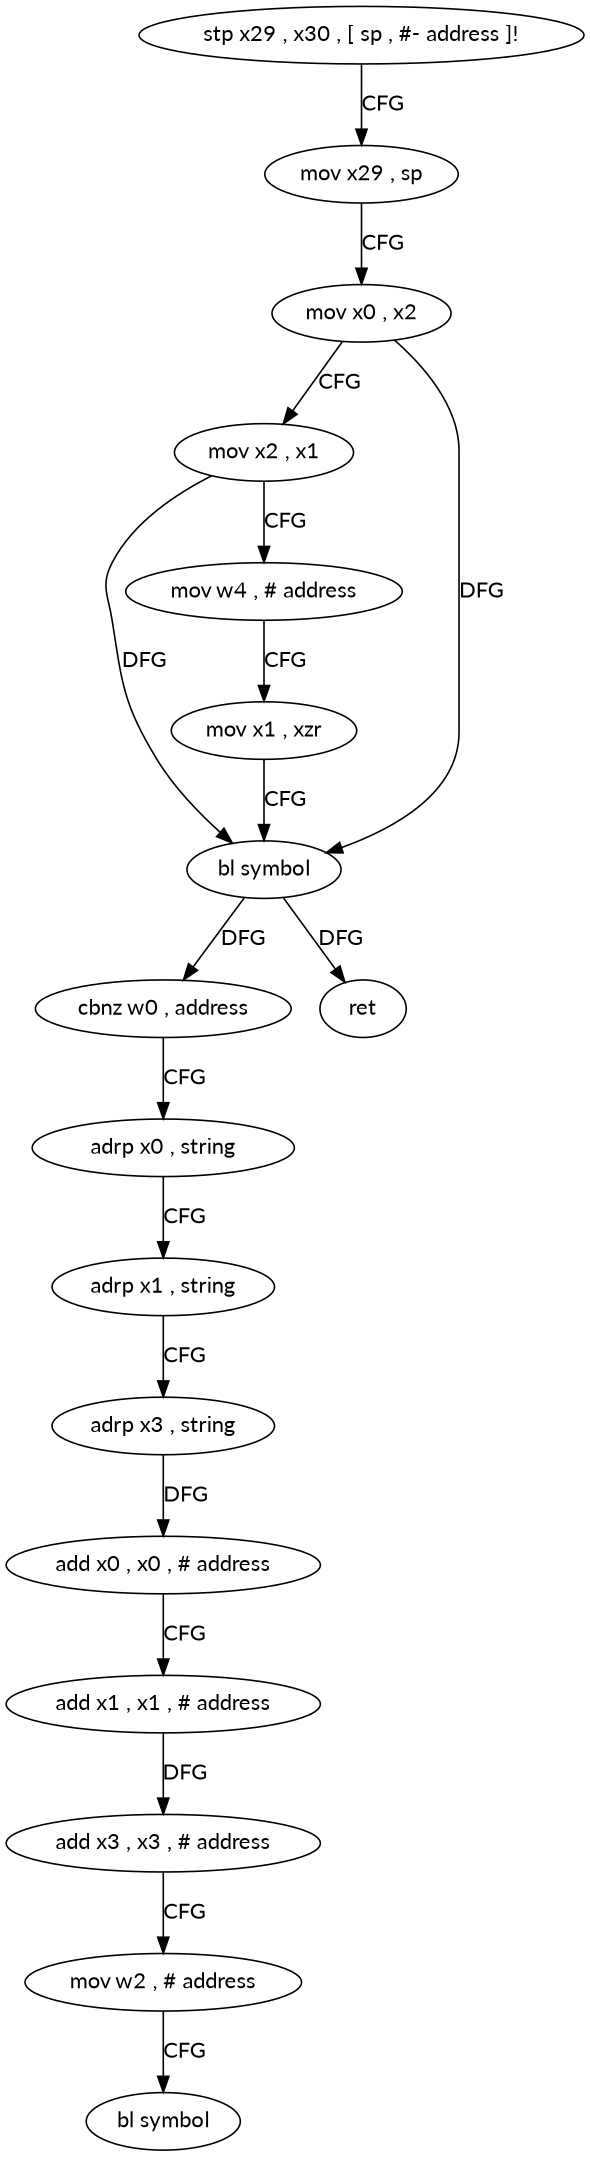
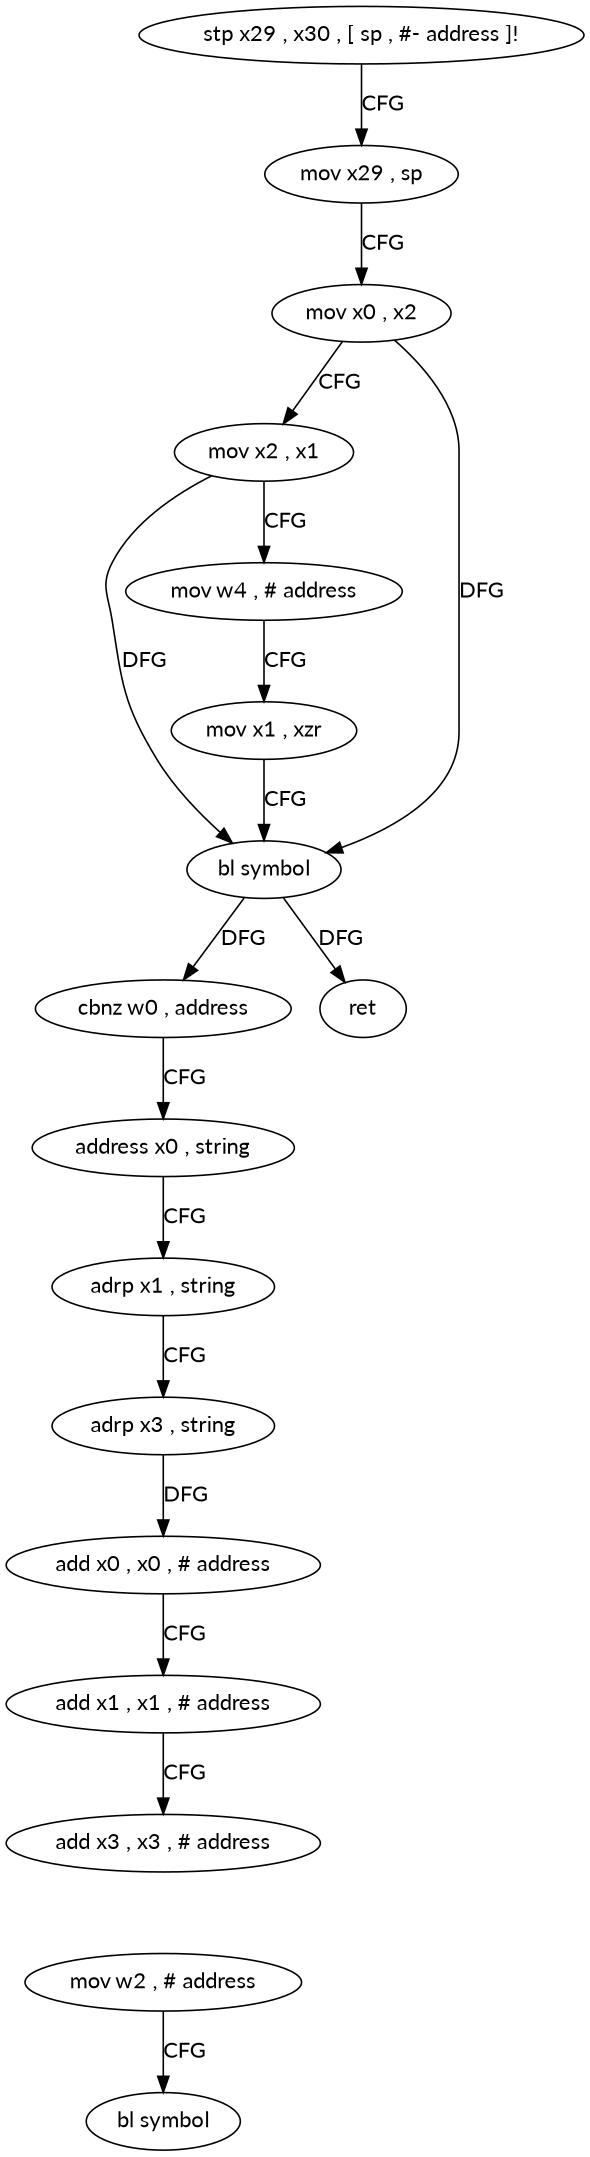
node "adrp x0 , string": label "adrp x0 , string" -> "address x0 , string"
edge "add x1 , x1 , # address" -> "add x3 , x3 , # address": label "DFG" -> "CFG"
edge "add x3 , x3 , # address" -> "mov w2 , # address": removed, label "CFG"
